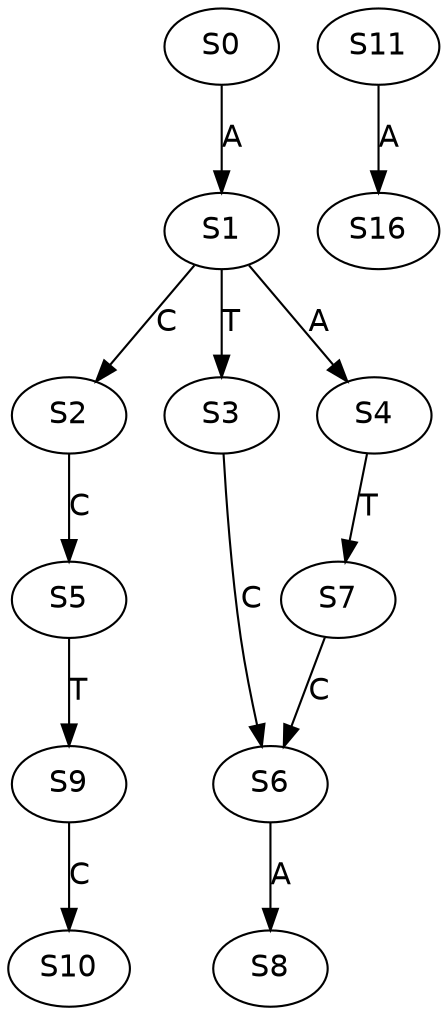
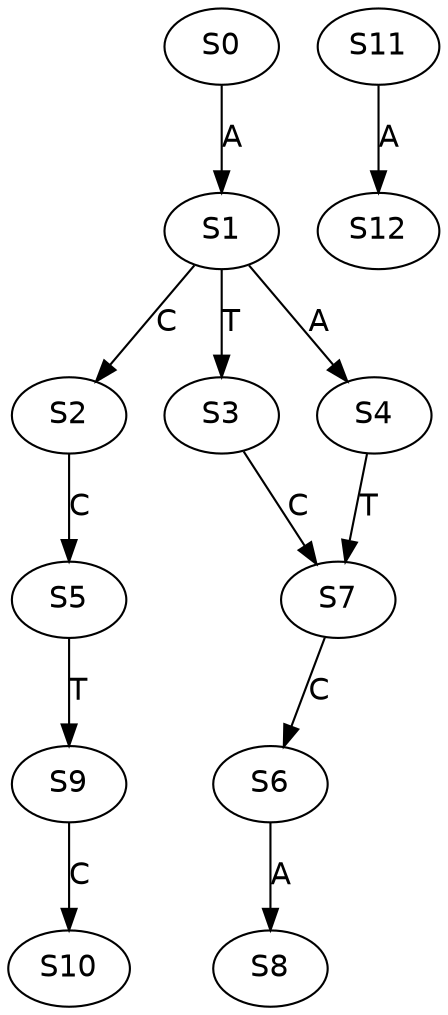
node "S16": label "S16" -> "S12"
edge "S3" -> "S6": now "S3" -> "S7"
